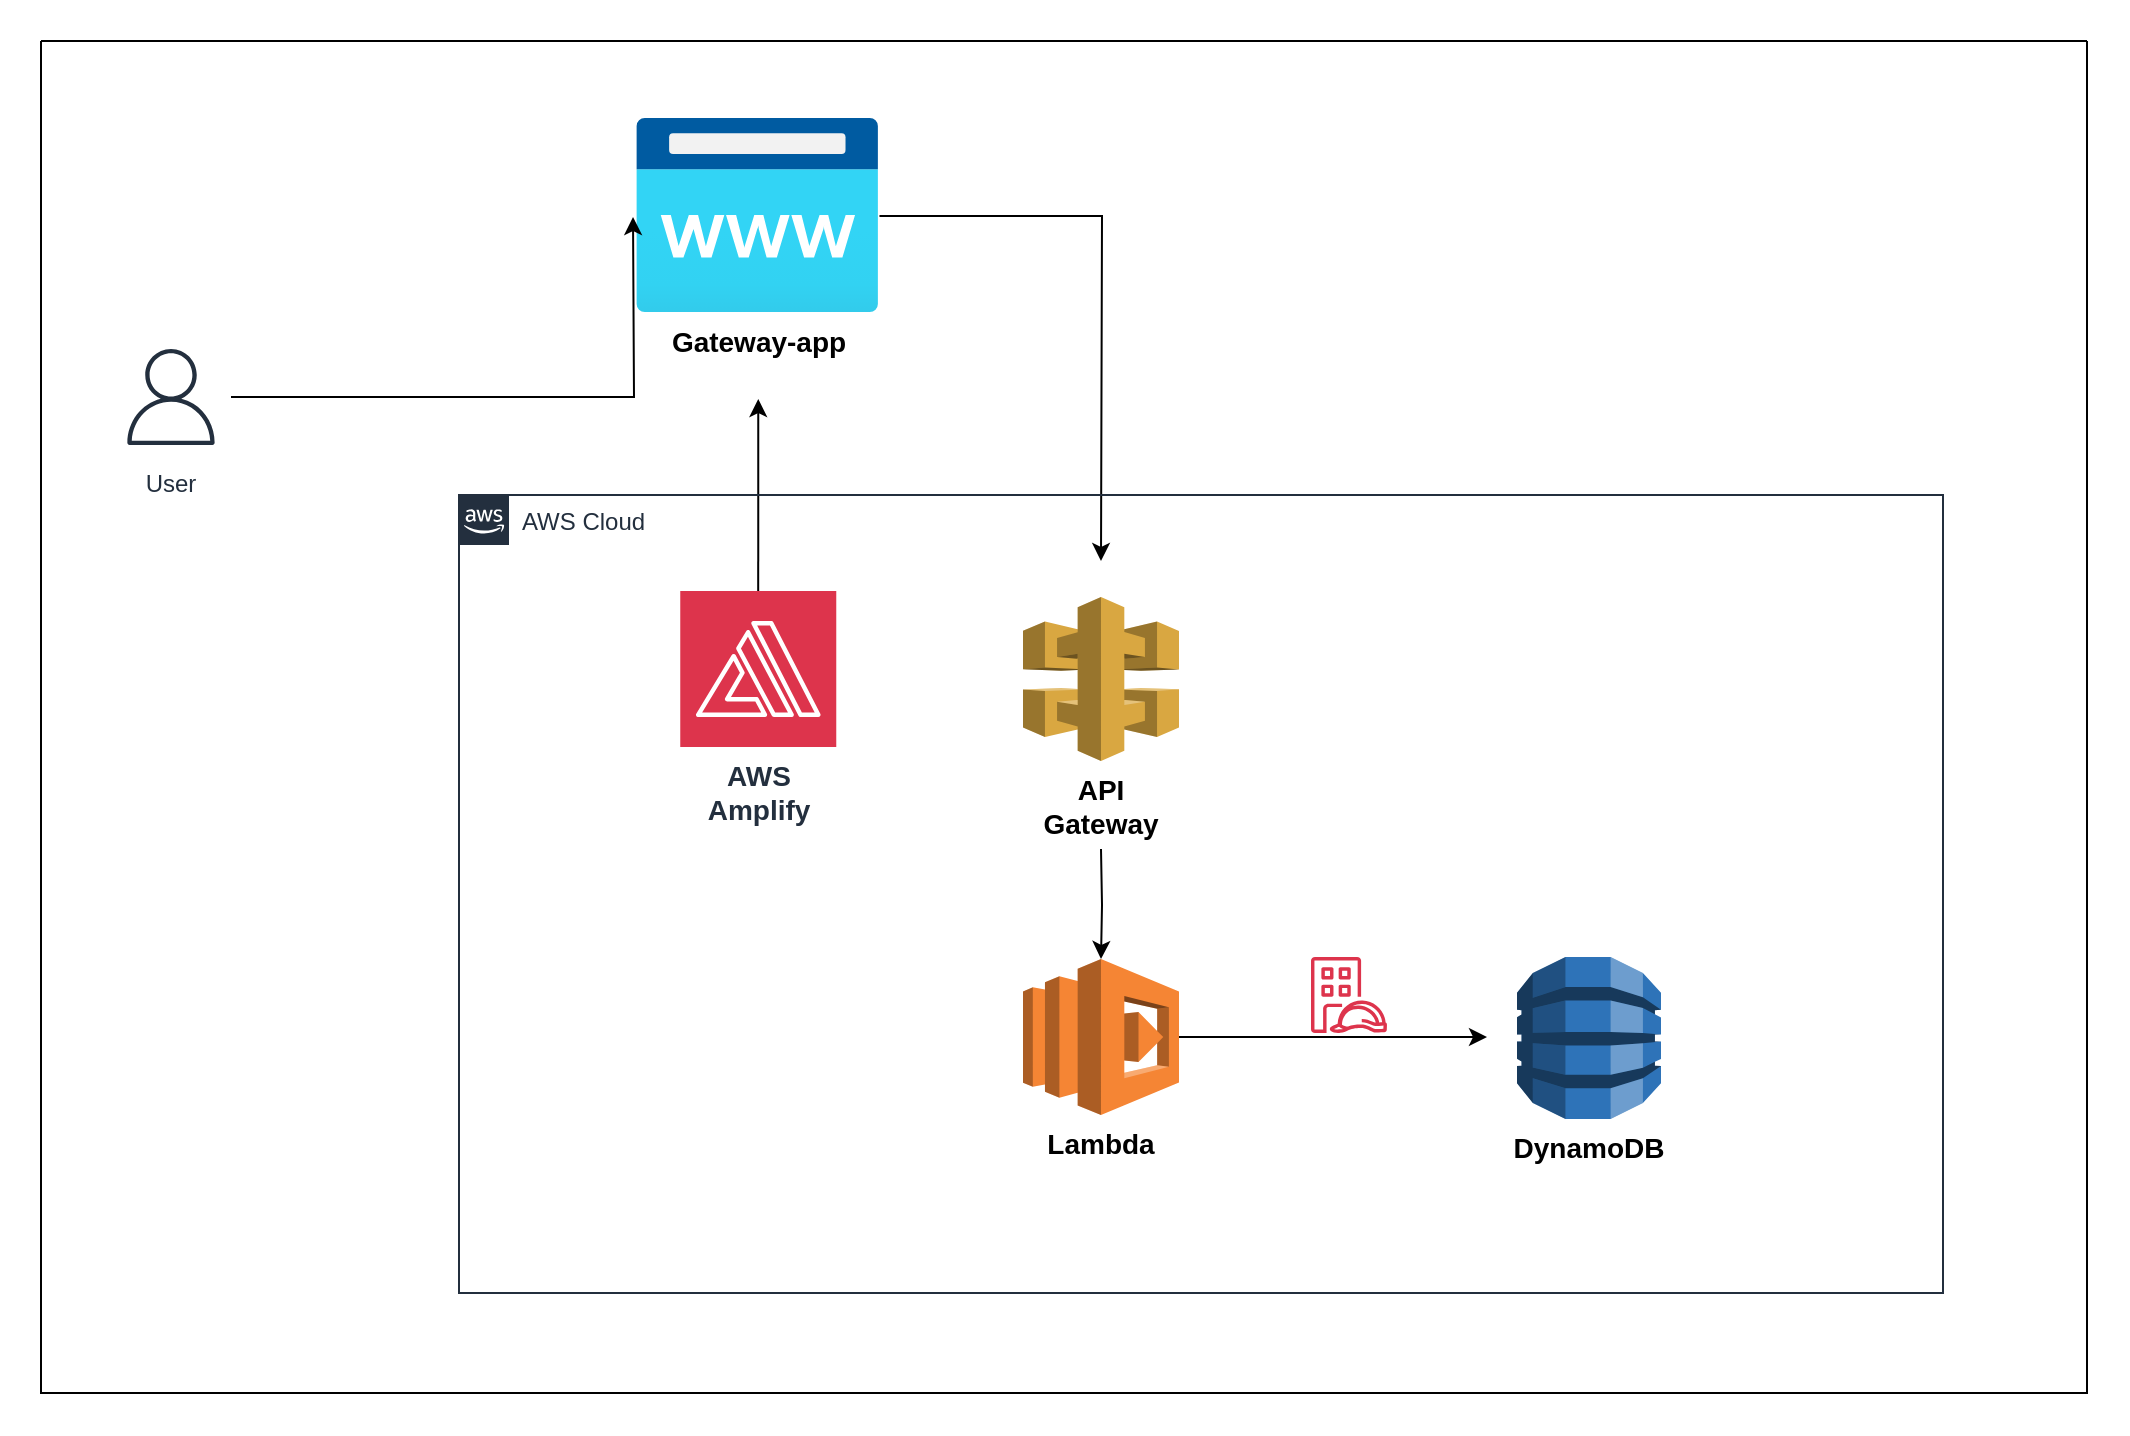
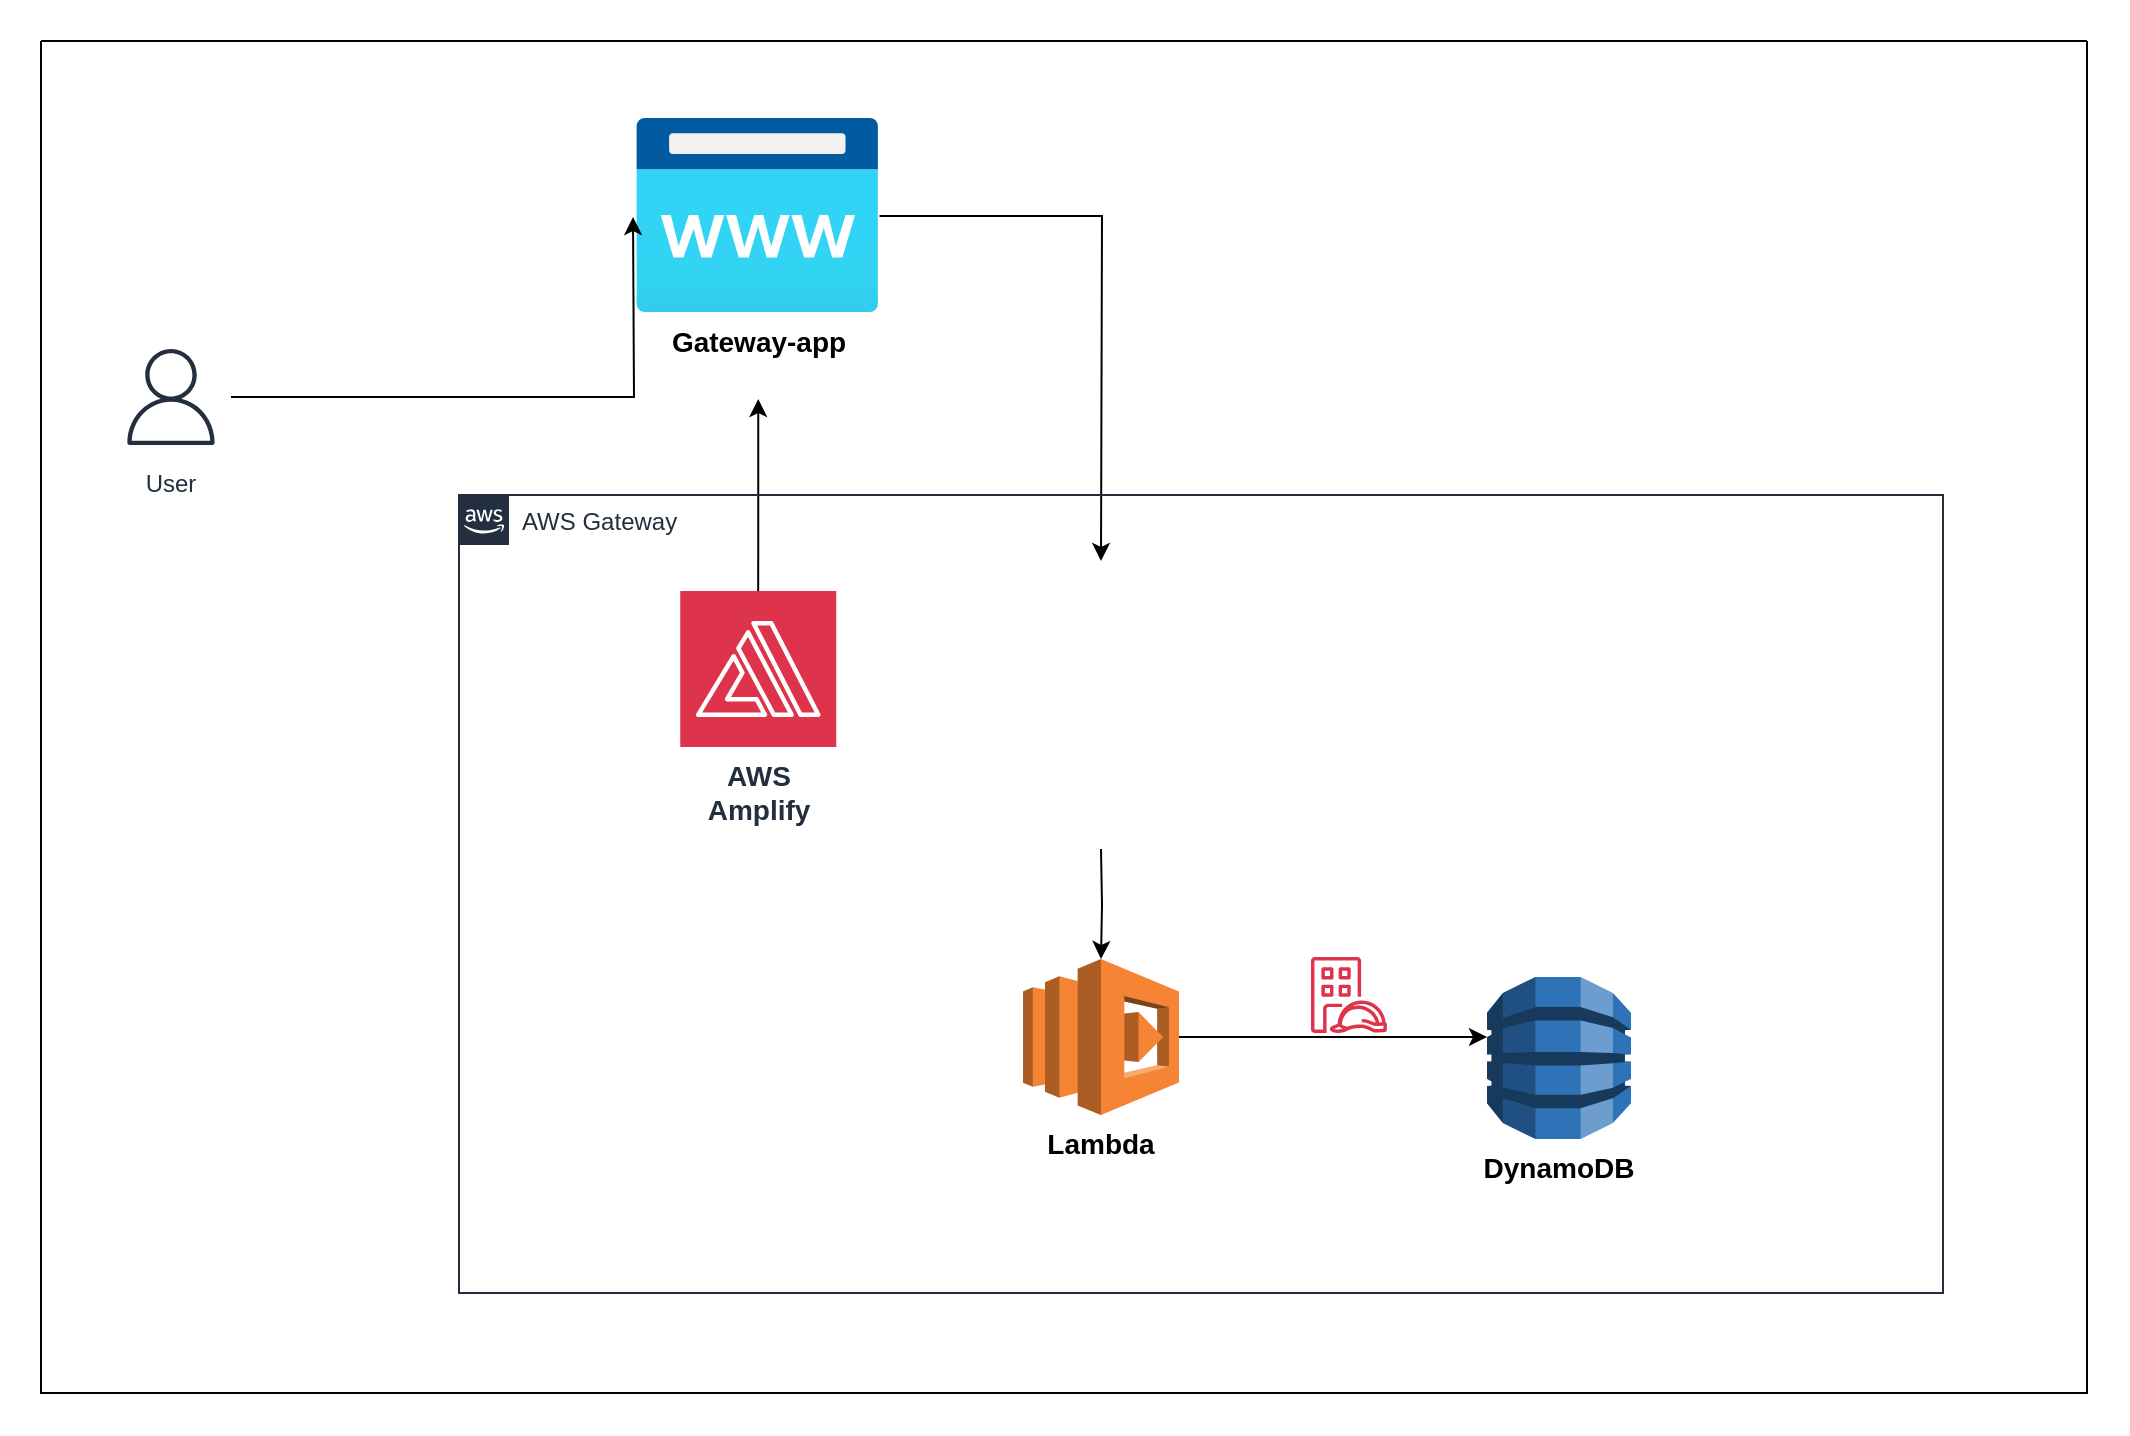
node "AWS Cloud": label "AWS Cloud" -> "AWS Gateway"
node "API Gateway": removed
node "DynamoDB": moved (1589, 1038) -> (1559, 1058)
